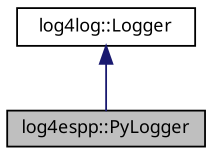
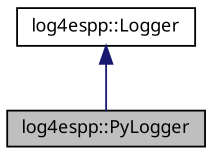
node "log4log::Logger": label "log4log::Logger" -> "log4espp::Logger"
